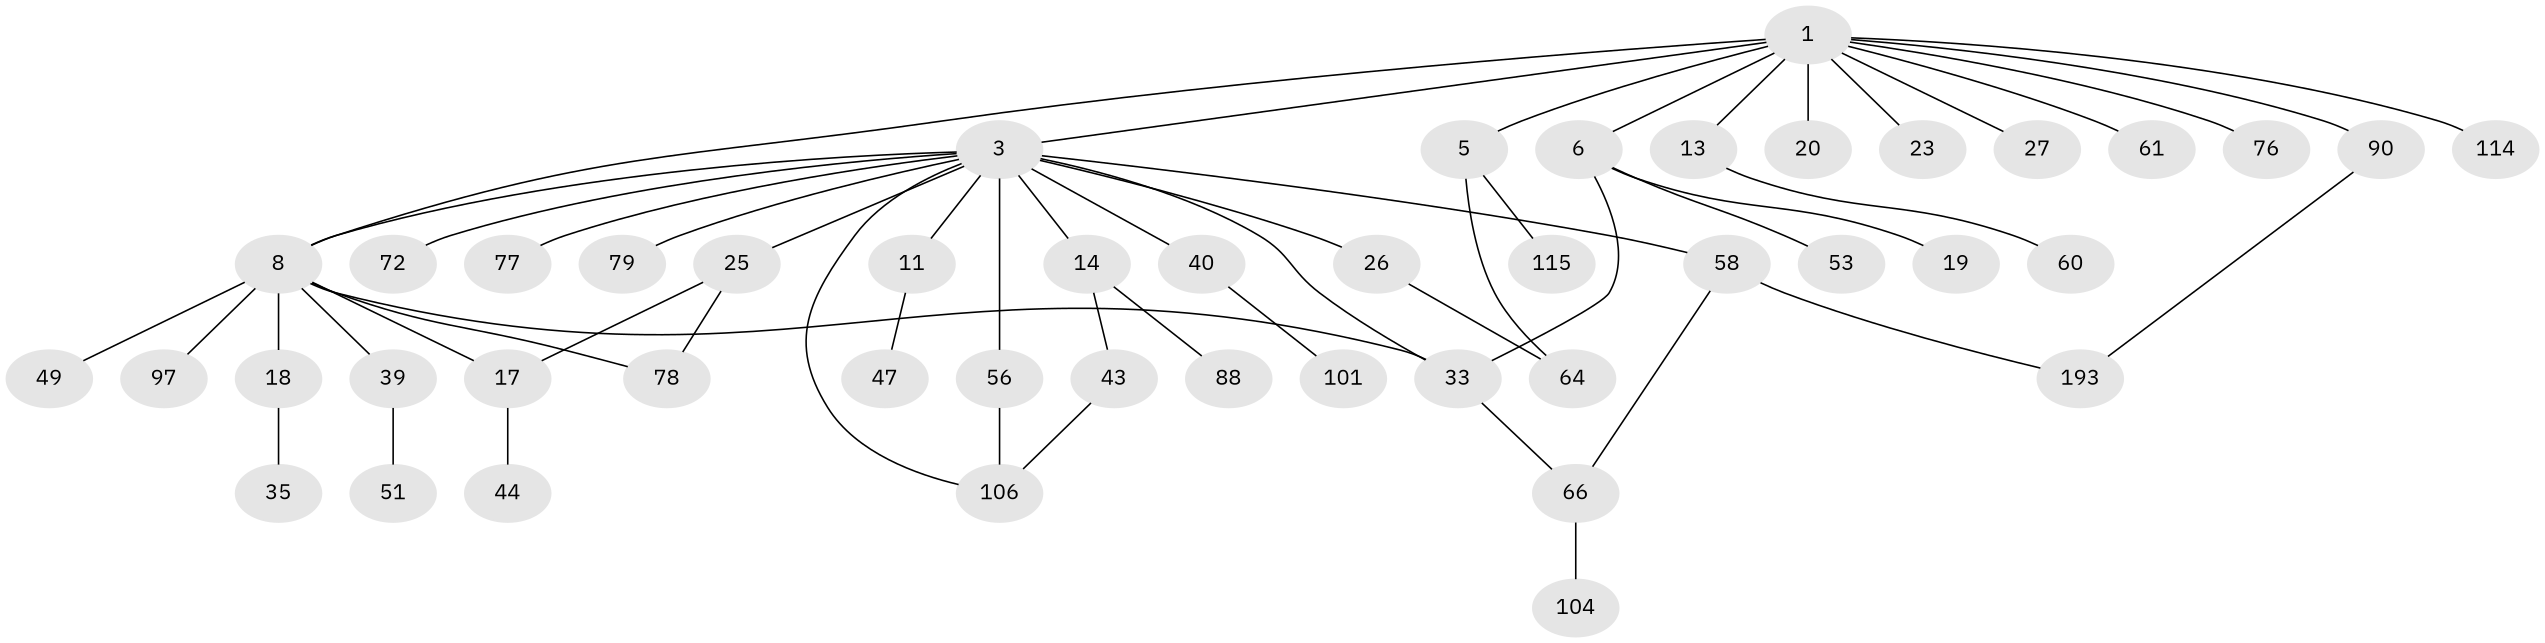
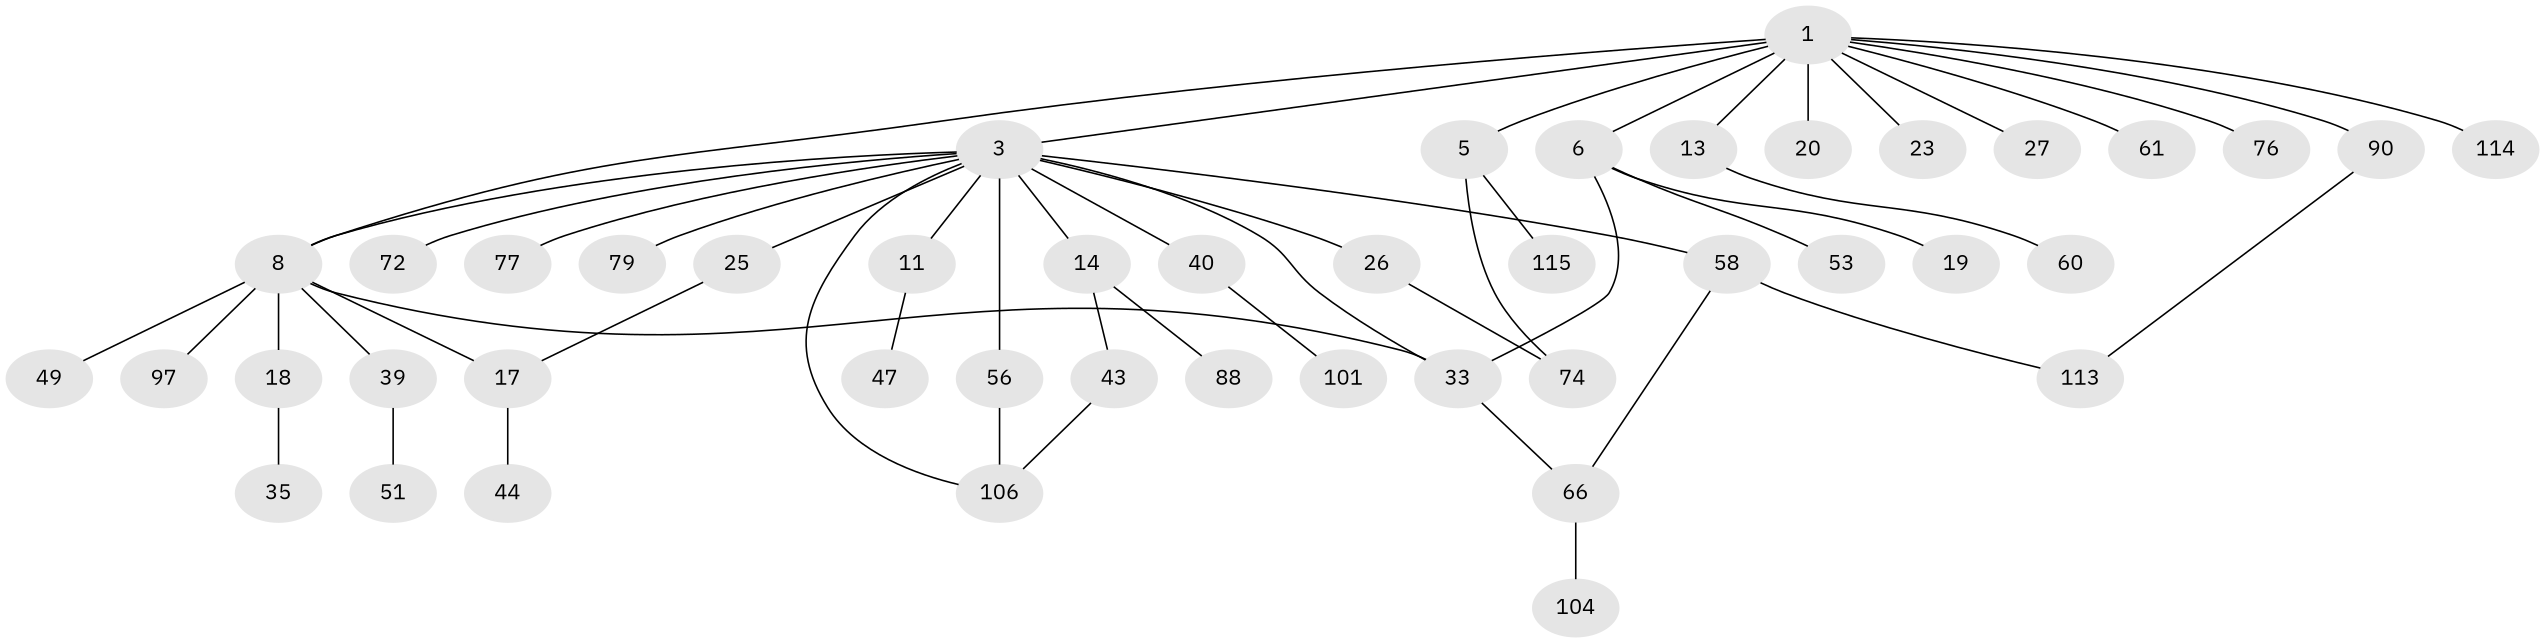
node "78": removed
node "64": label "64" -> "74"
node "193": label "193" -> "113"
